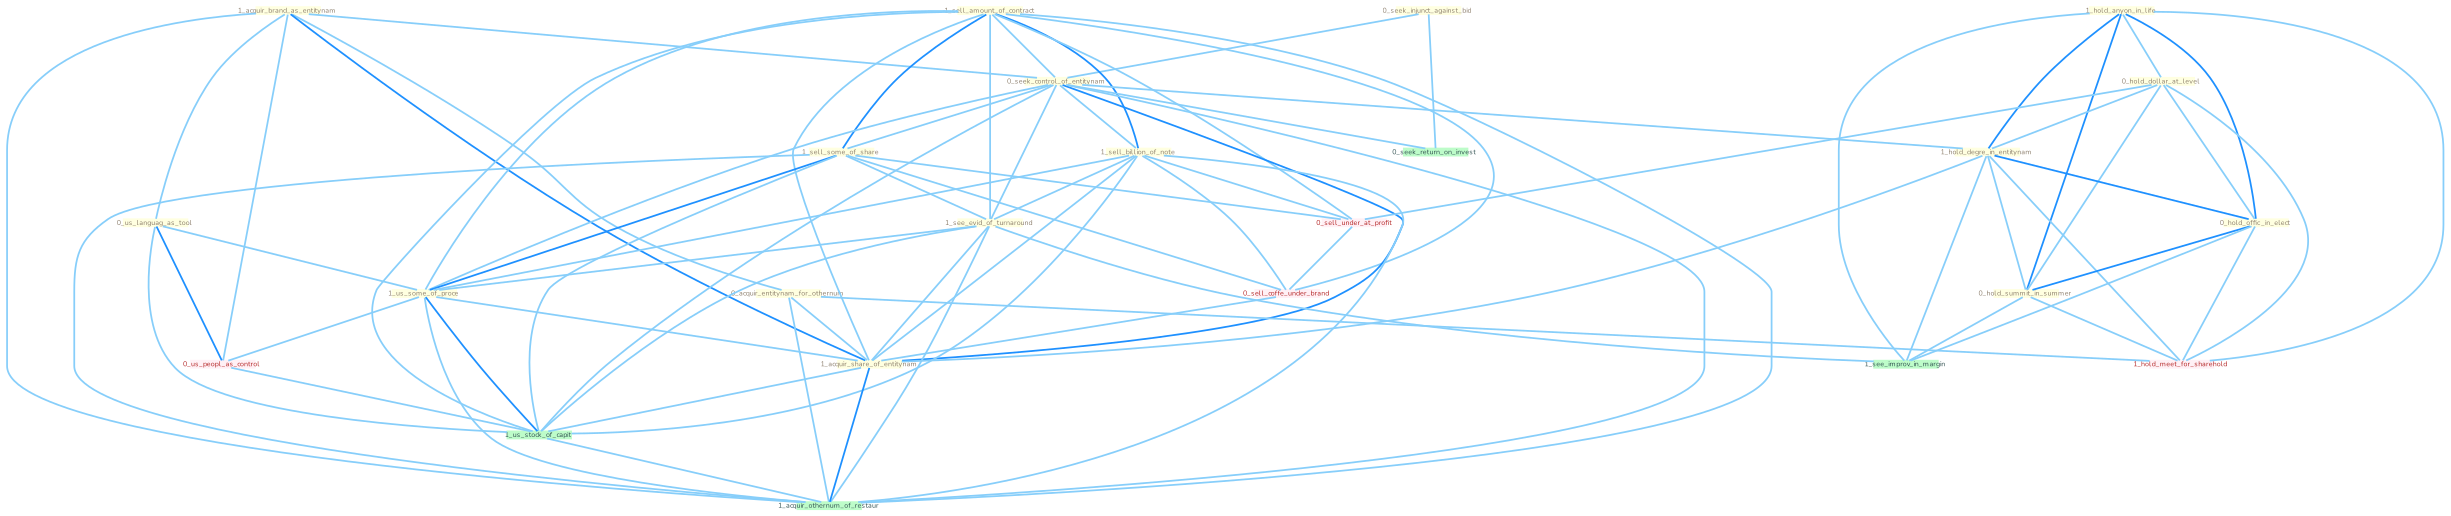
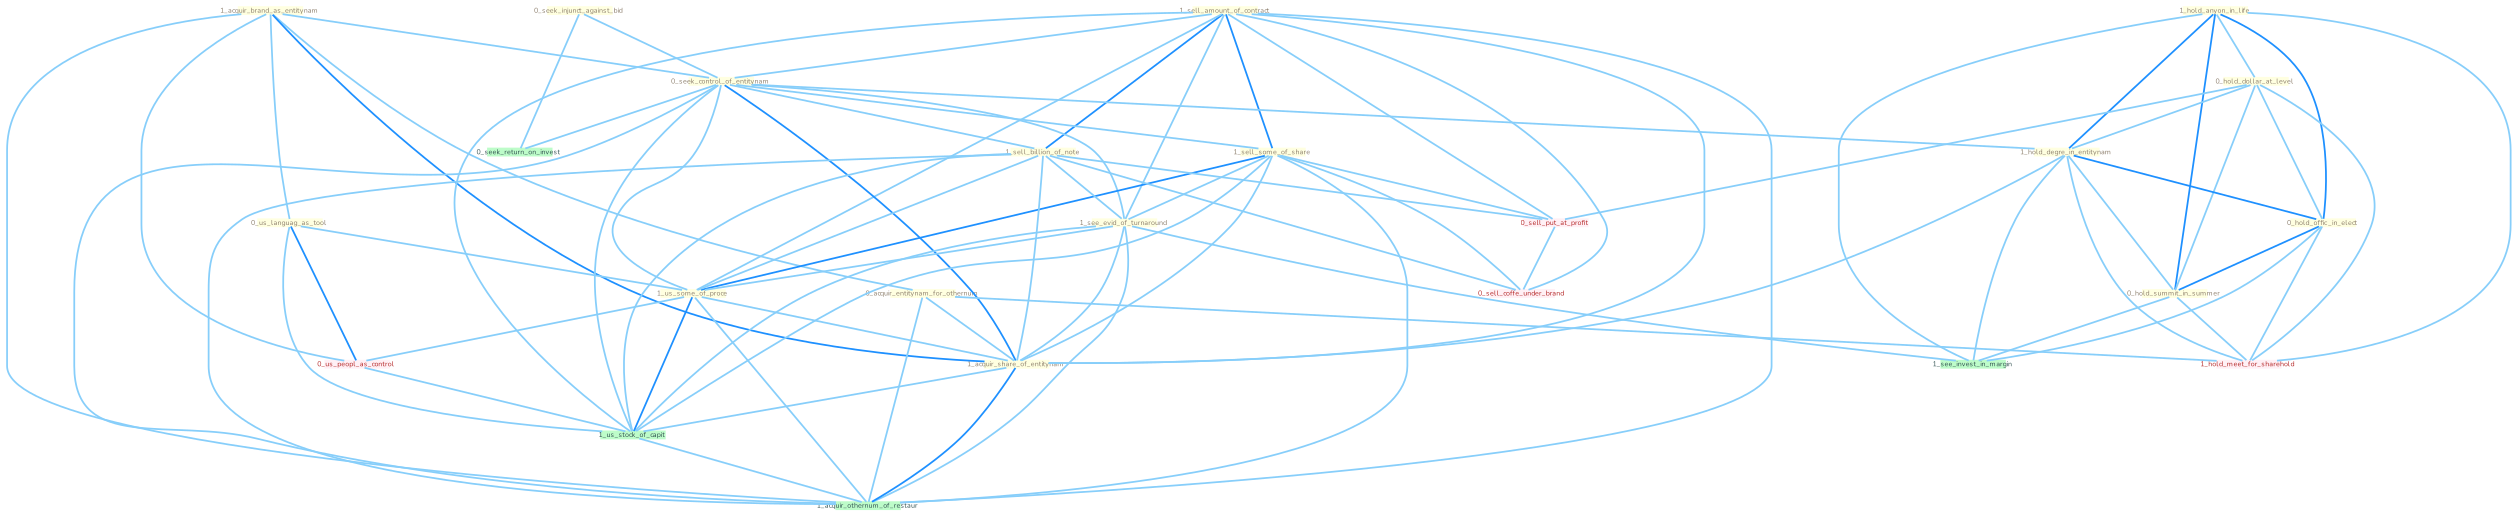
node "0_sell_under_at_profit": label "0_sell_under_at_profit" -> "0_sell_put_at_profit"
edge "0_sell_coffe_under_brand" -- "1_acquir_share_of_entitynam": now "1_sell_some_of_share" -- "1_acquir_share_of_entitynam"
node "1_see_improv_in_margin": label "1_see_improv_in_margin" -> "1_see_invest_in_margin"
